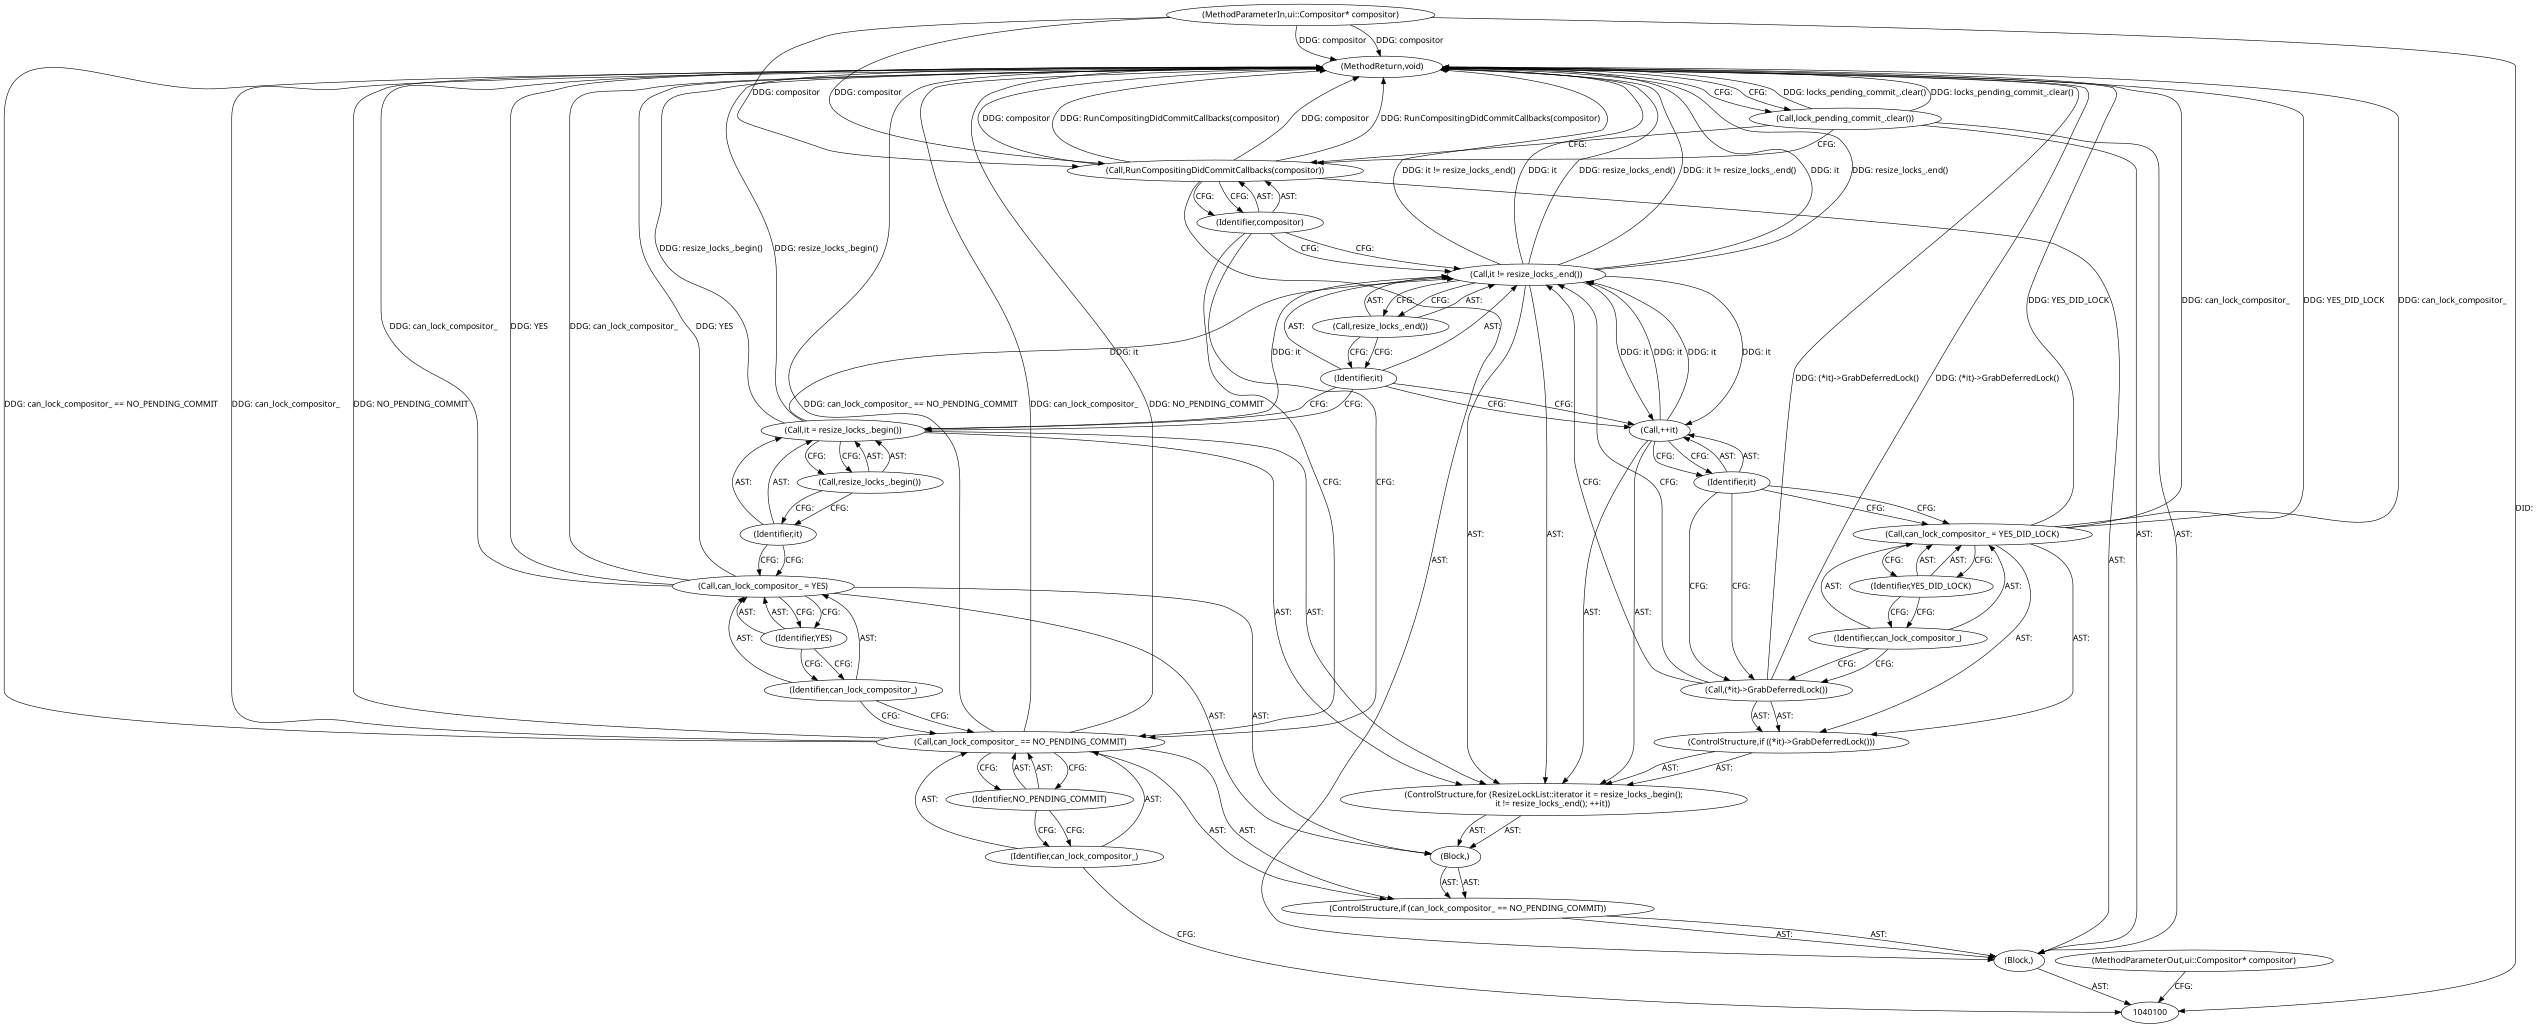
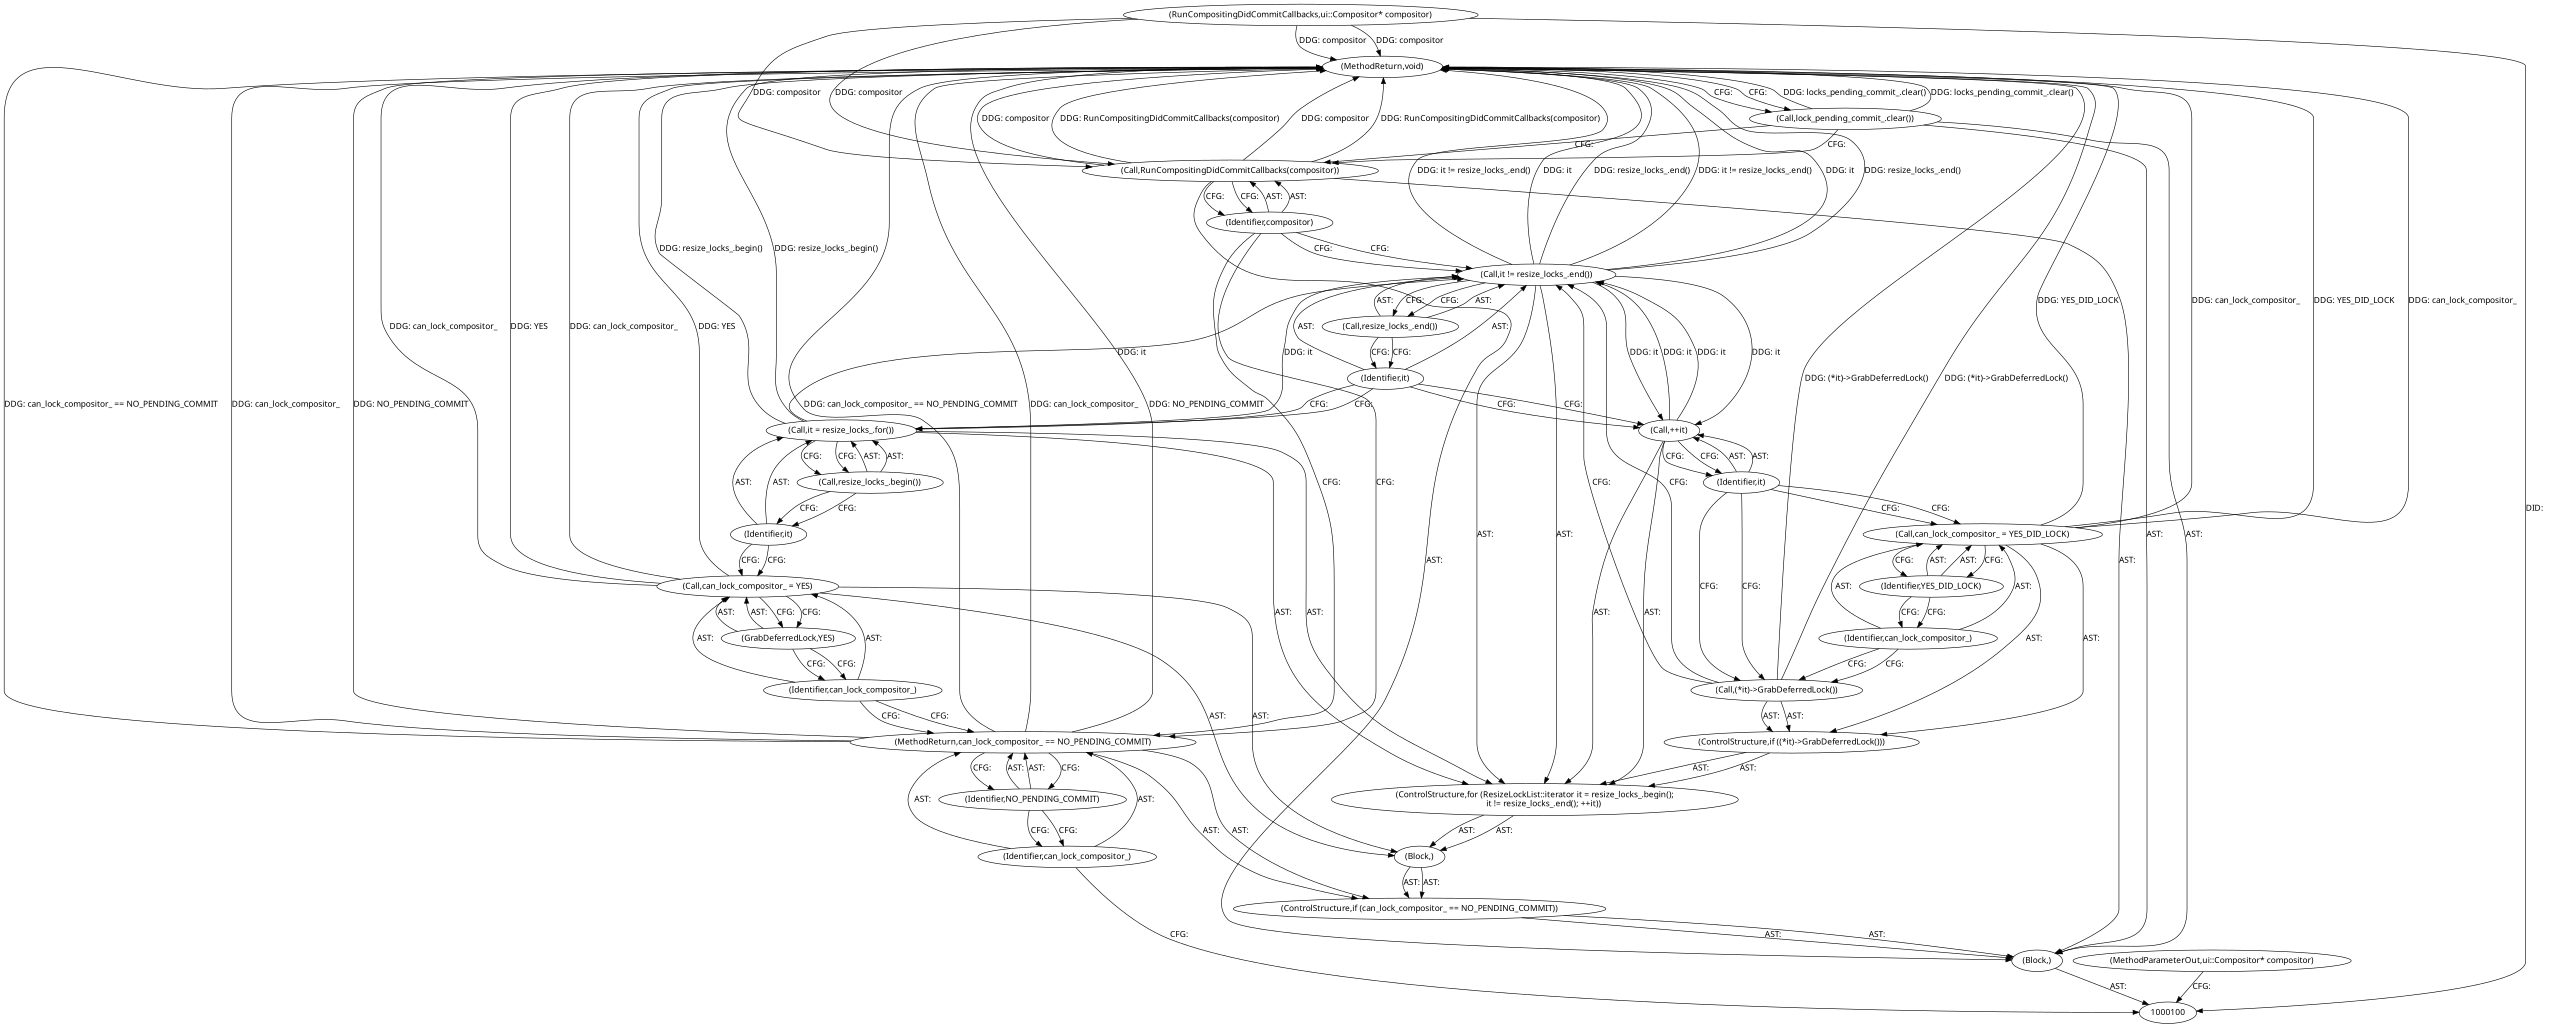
node "(MethodParameterIn,ui::Compositor* compositor)": label "(MethodParameterIn,ui::Compositor* compositor)" -> "(RunCompositingDidCommitCallbacks,ui::Compositor* compositor)"
node "(Call,it = resize_locks_.begin())": label "(Call,it = resize_locks_.begin())" -> "(Call,it = resize_locks_.for())"
node "(Identifier,YES)": label "(Identifier,YES)" -> "(GrabDeferredLock,YES)"
node "(Call,can_lock_compositor_ == NO_PENDING_COMMIT)": label "(Call,can_lock_compositor_ == NO_PENDING_COMMIT)" -> "(MethodReturn,can_lock_compositor_ == NO_PENDING_COMMIT)"
node "1040100": label "1040100" -> "1000100"
